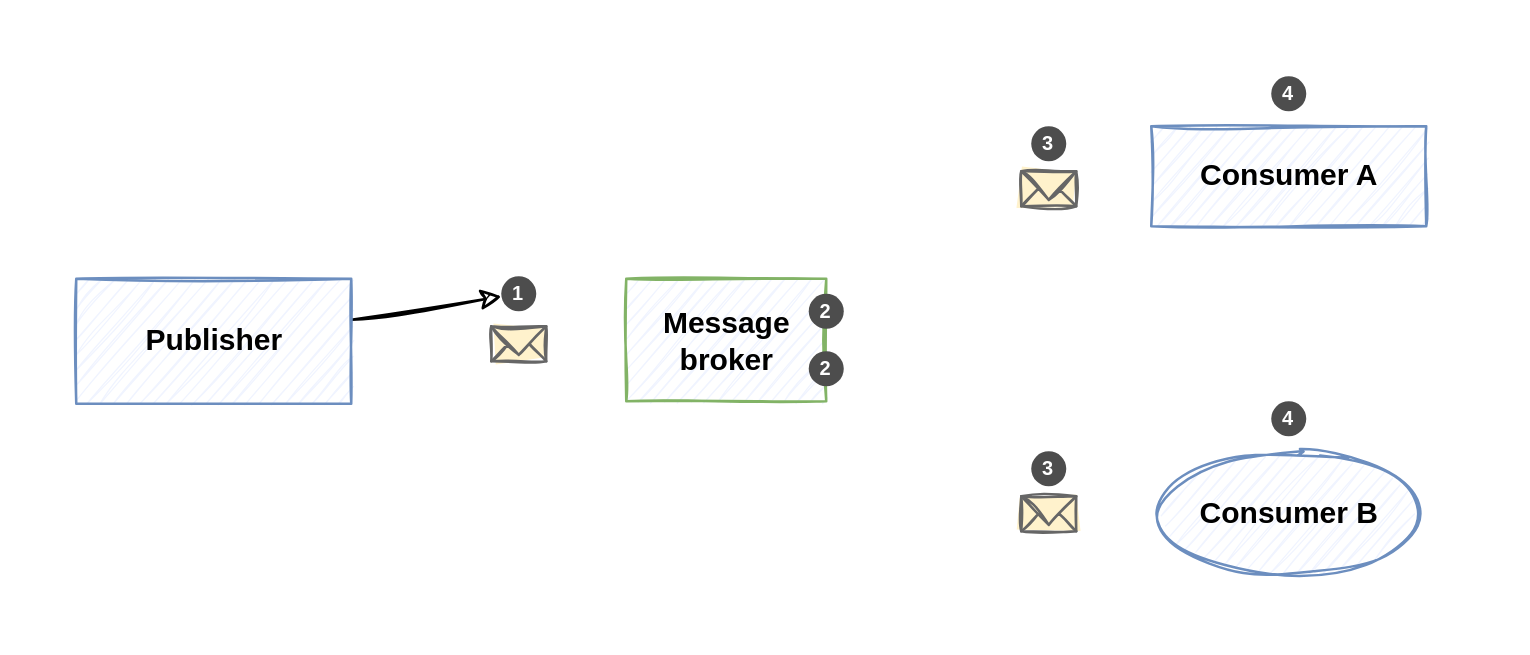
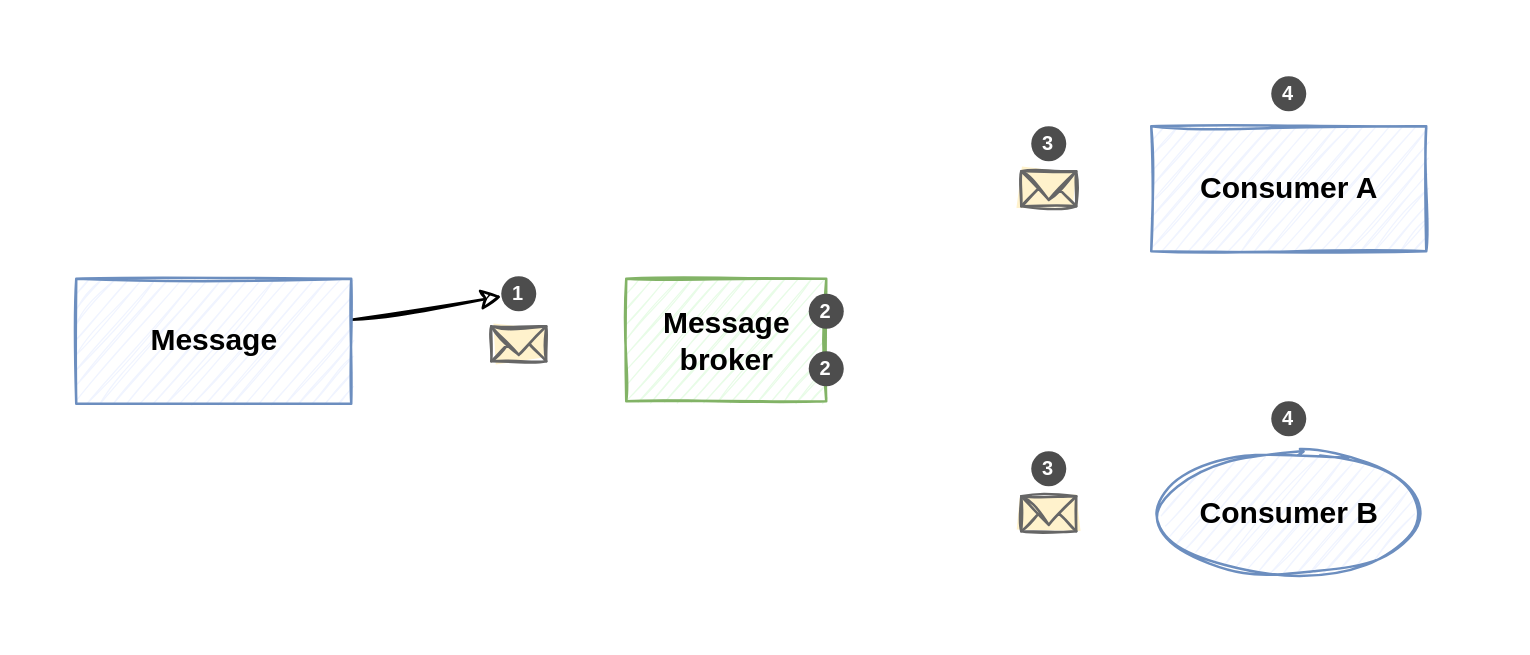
node "Consumer A": size 275x100 -> 275x125
node "Message broker": fillcolor #f0f4ff -> #e8fce7
node "Publisher": label "Publisher" -> "Message"
